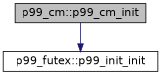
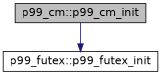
node "p99_futex::p99_init_init": label "p99_futex::p99_init_init" -> "p99_futex::p99_futex_init"
